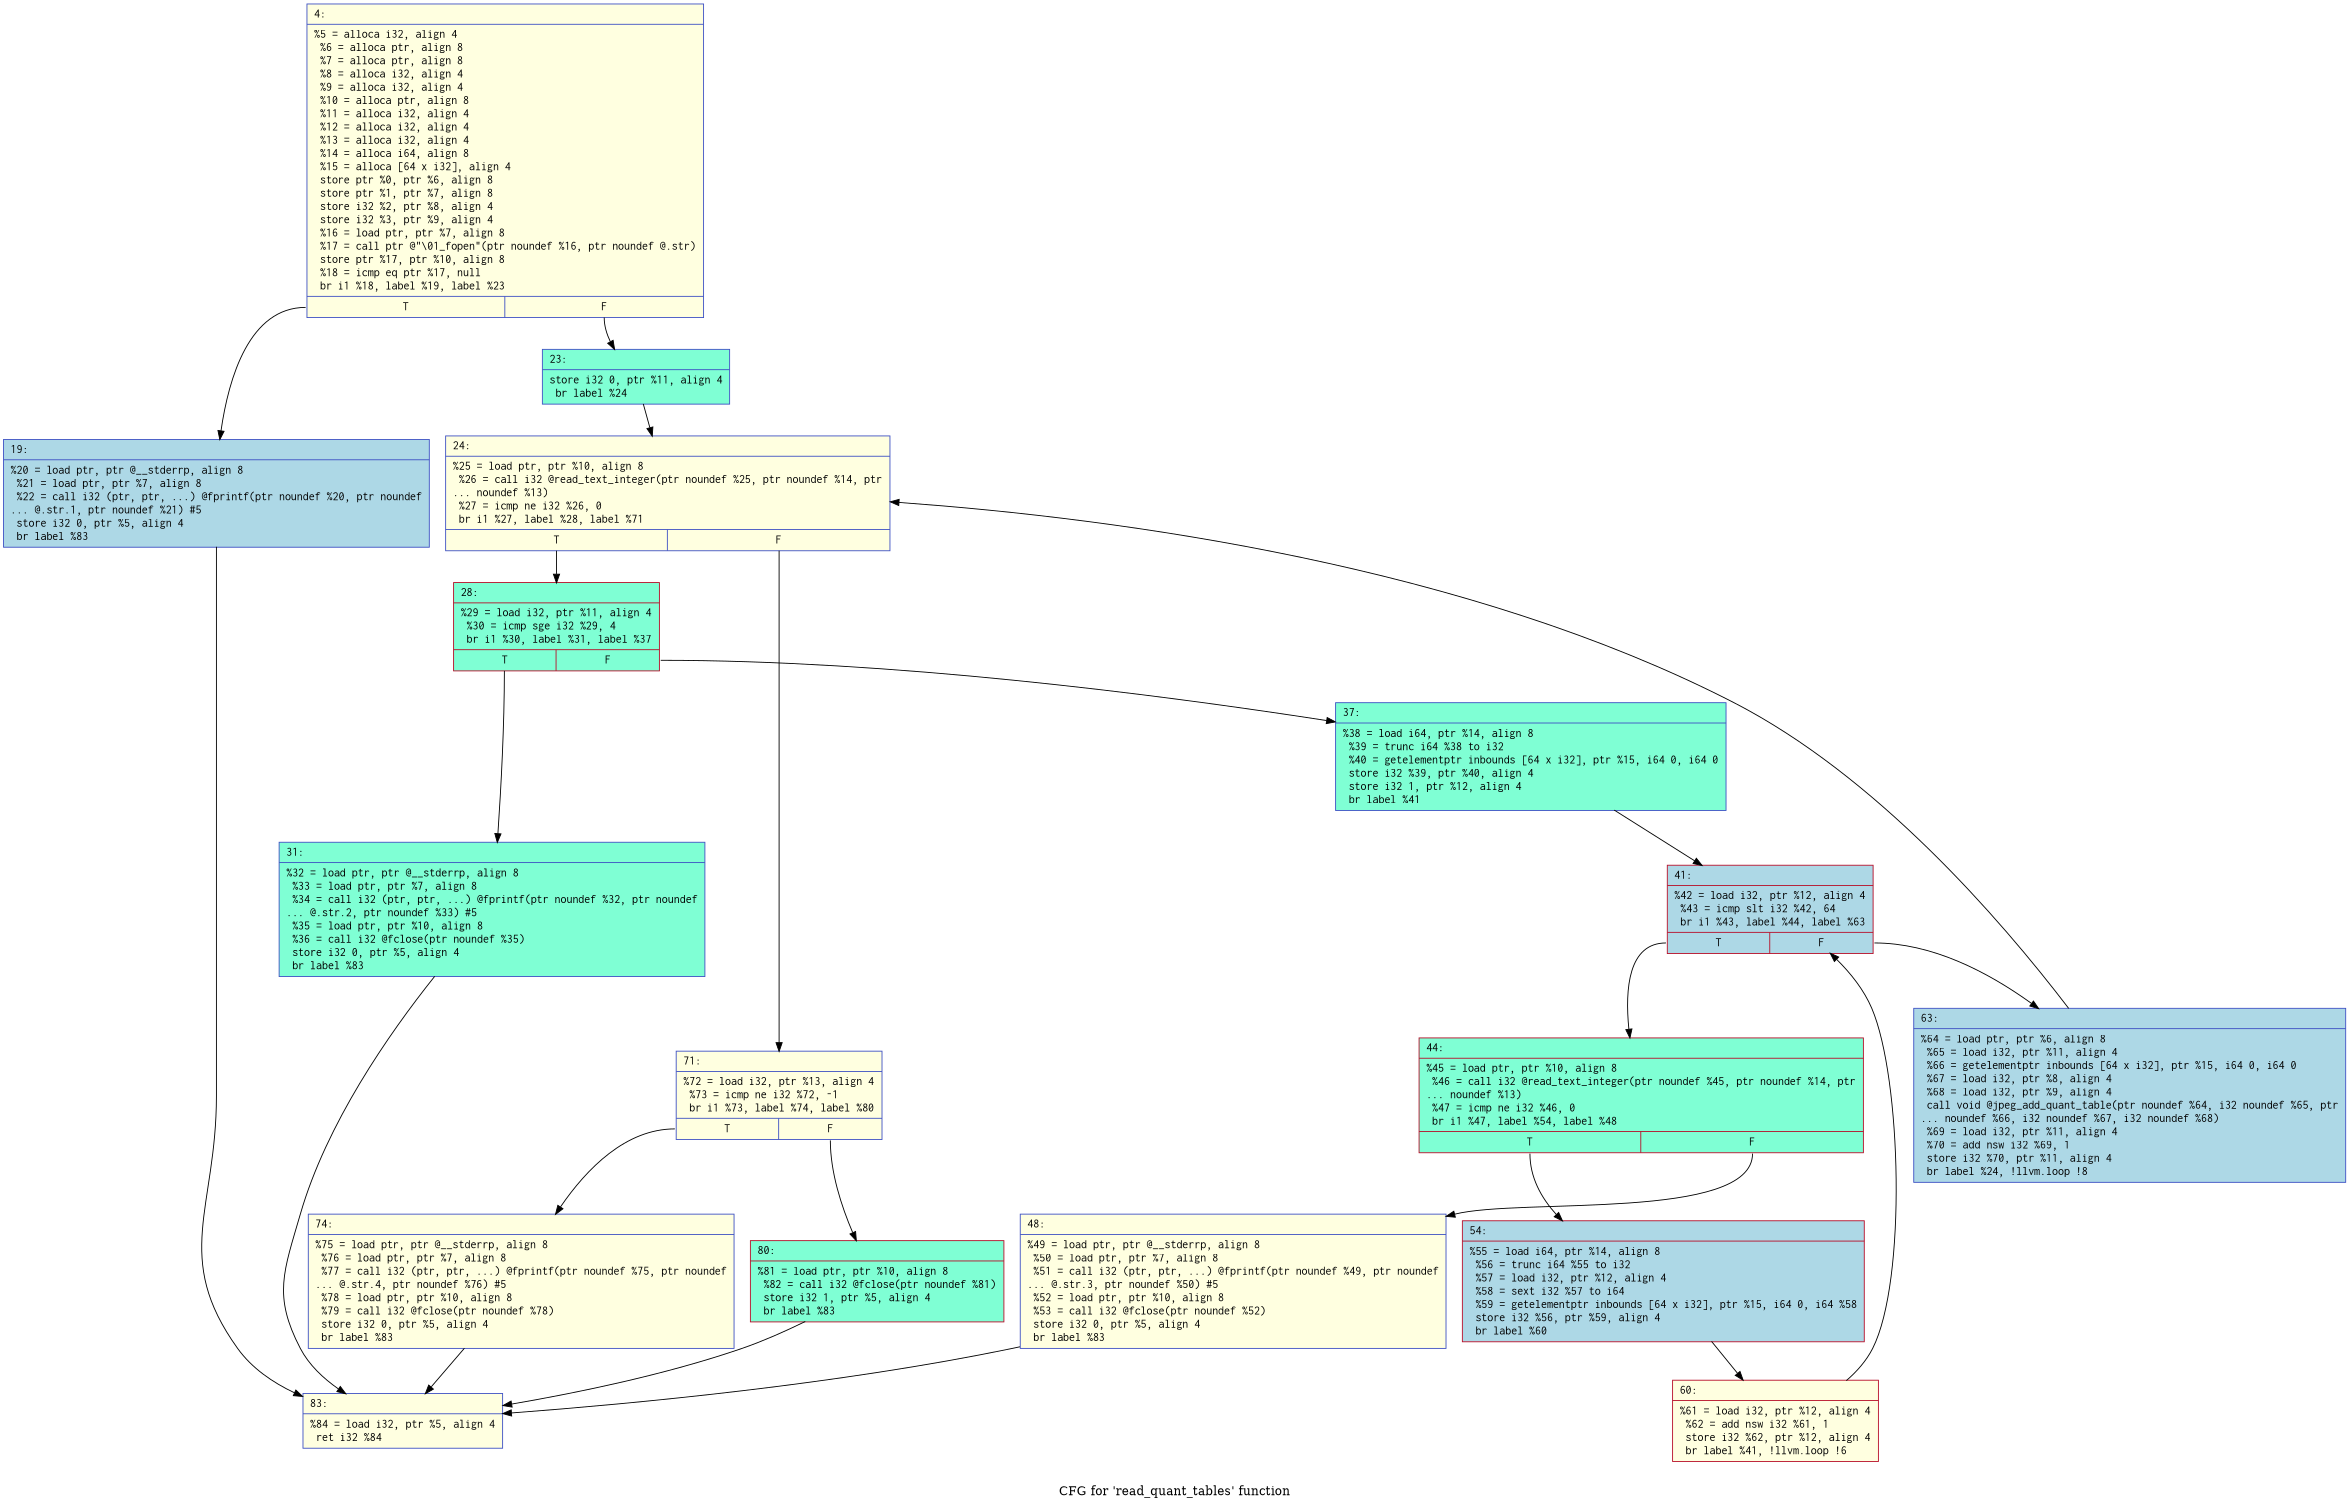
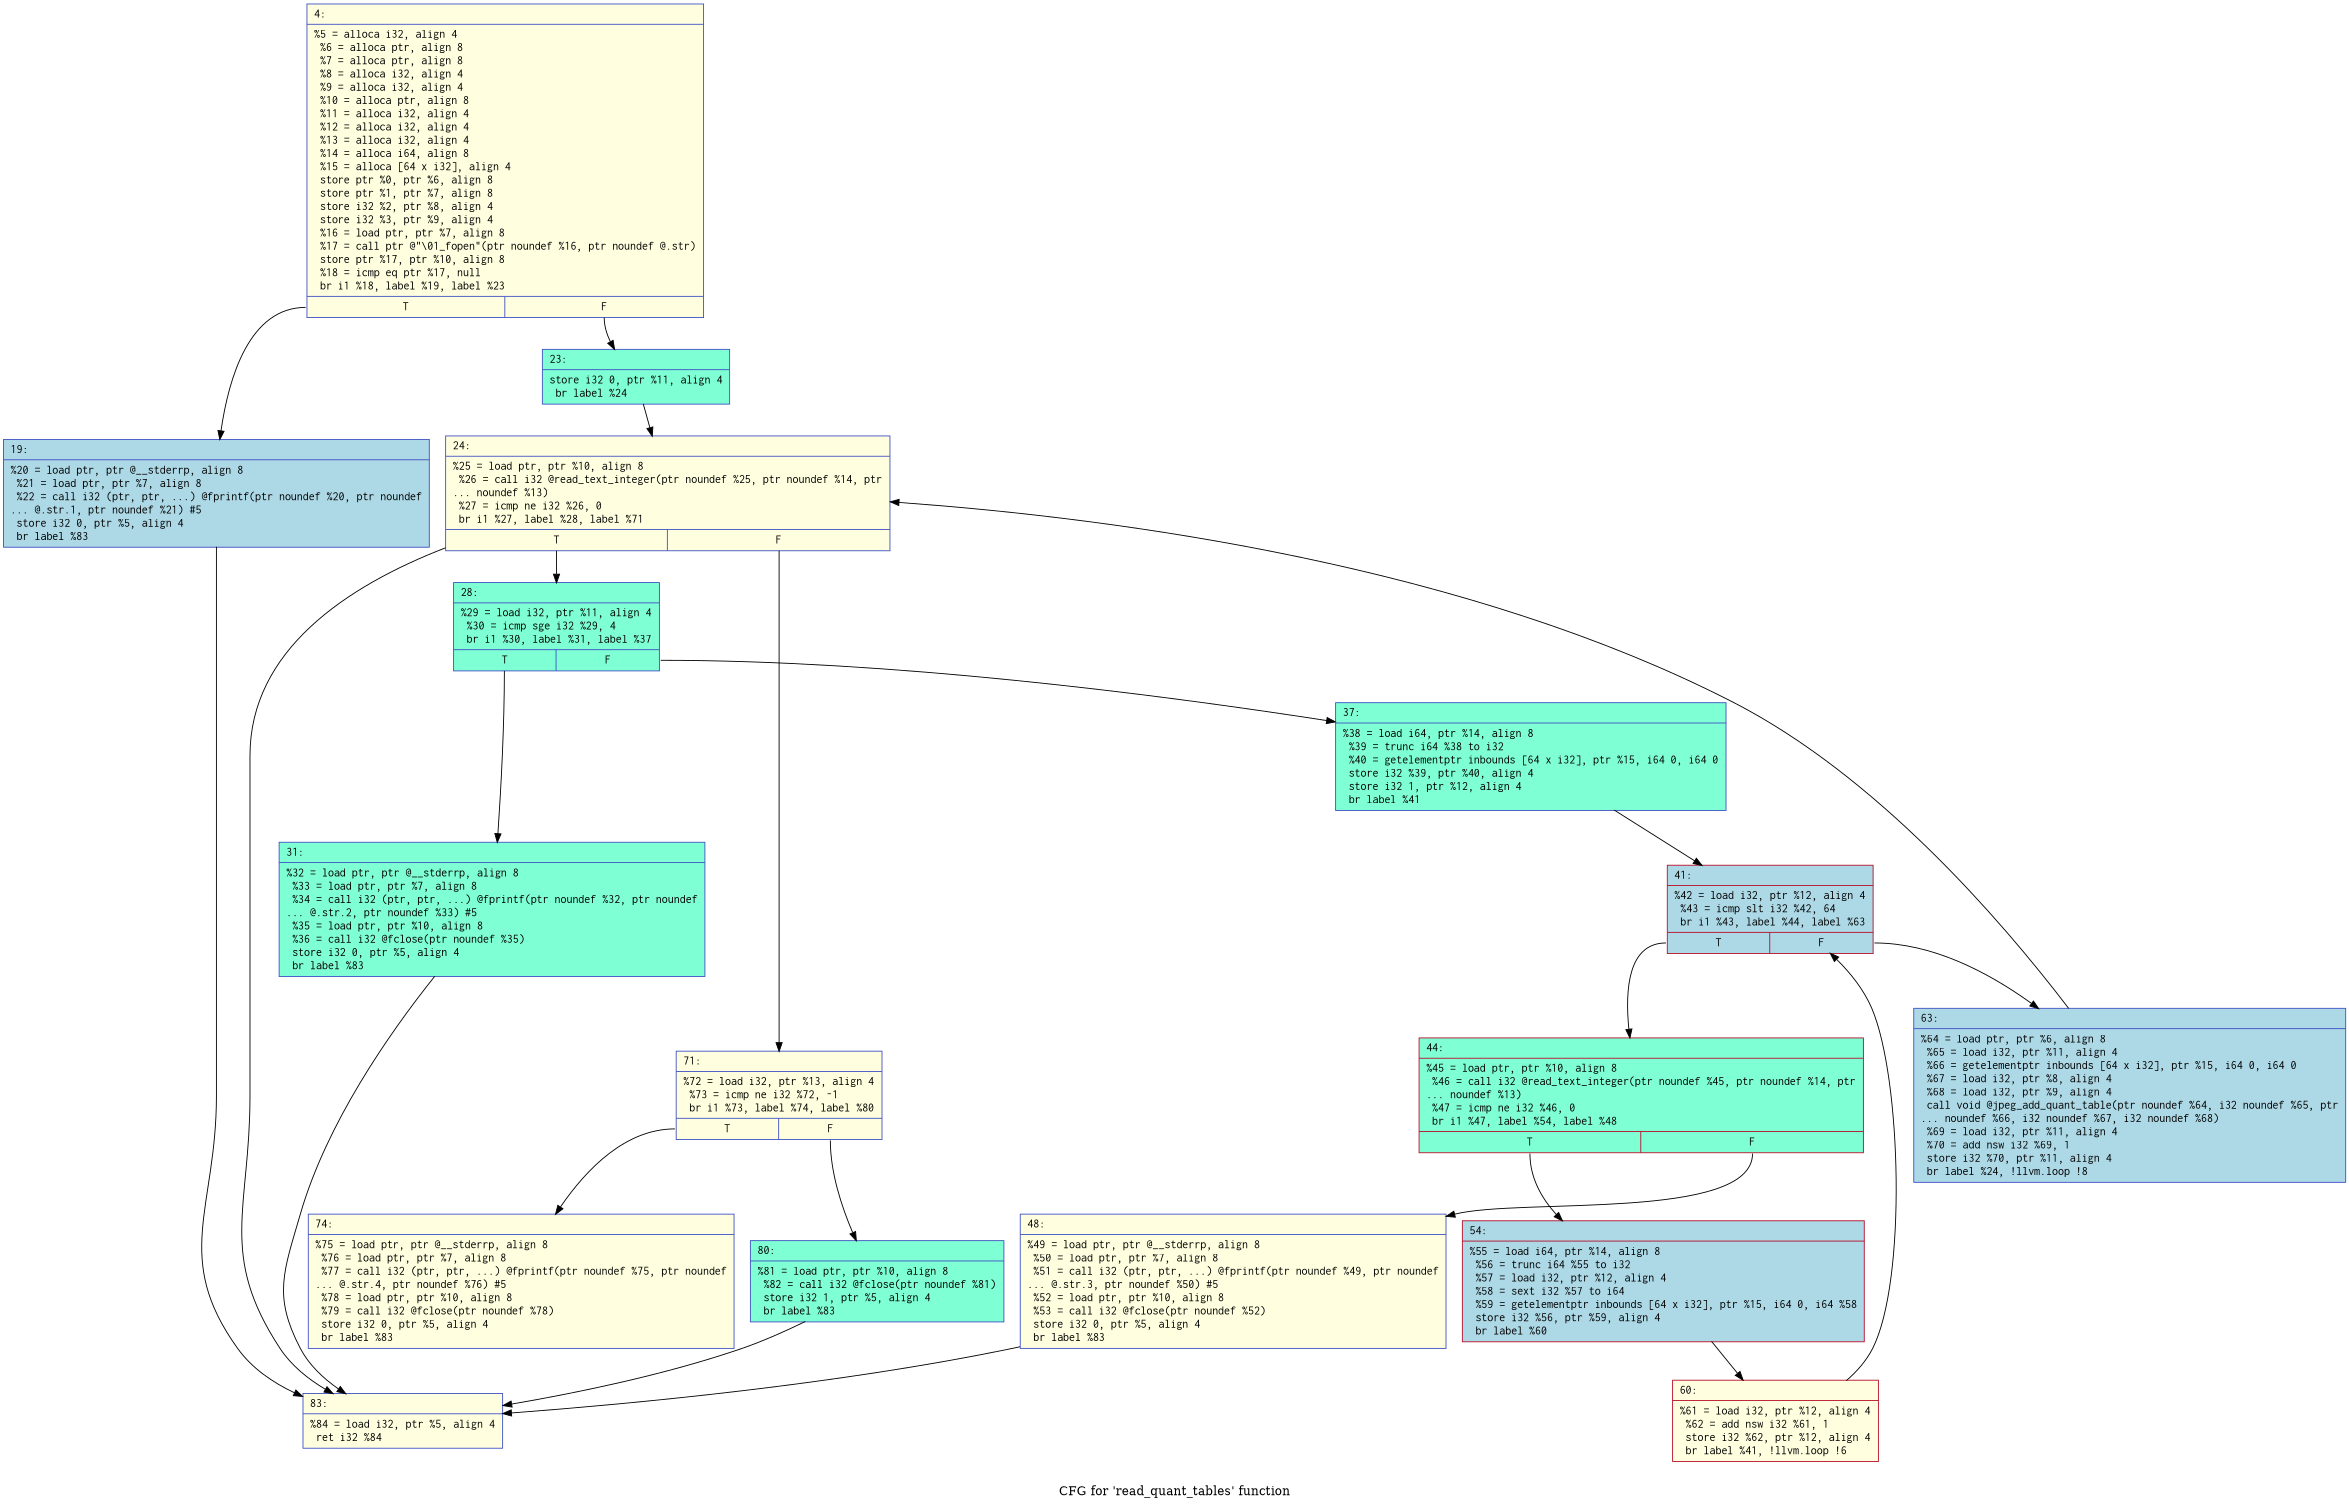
node "28:": color #b70d28ff -> #3d50c3ff
node "80:": color #b70d28ff -> #3d50c3ff
edge "74:" -> "83:": now "24:" -> "83:"
